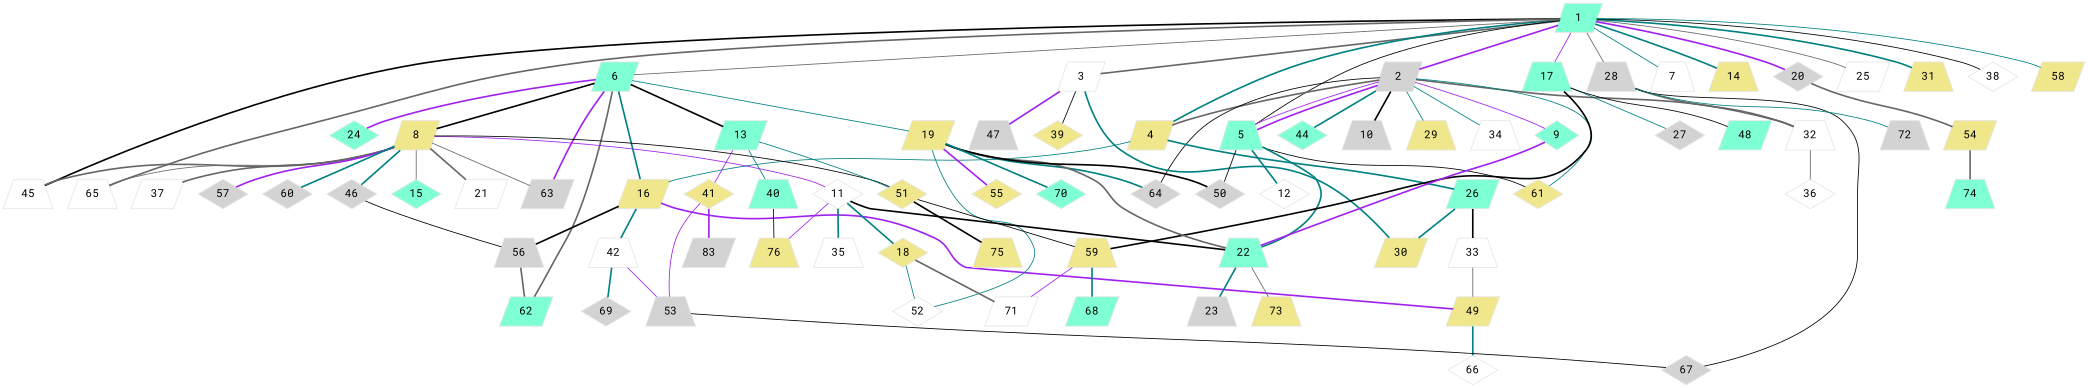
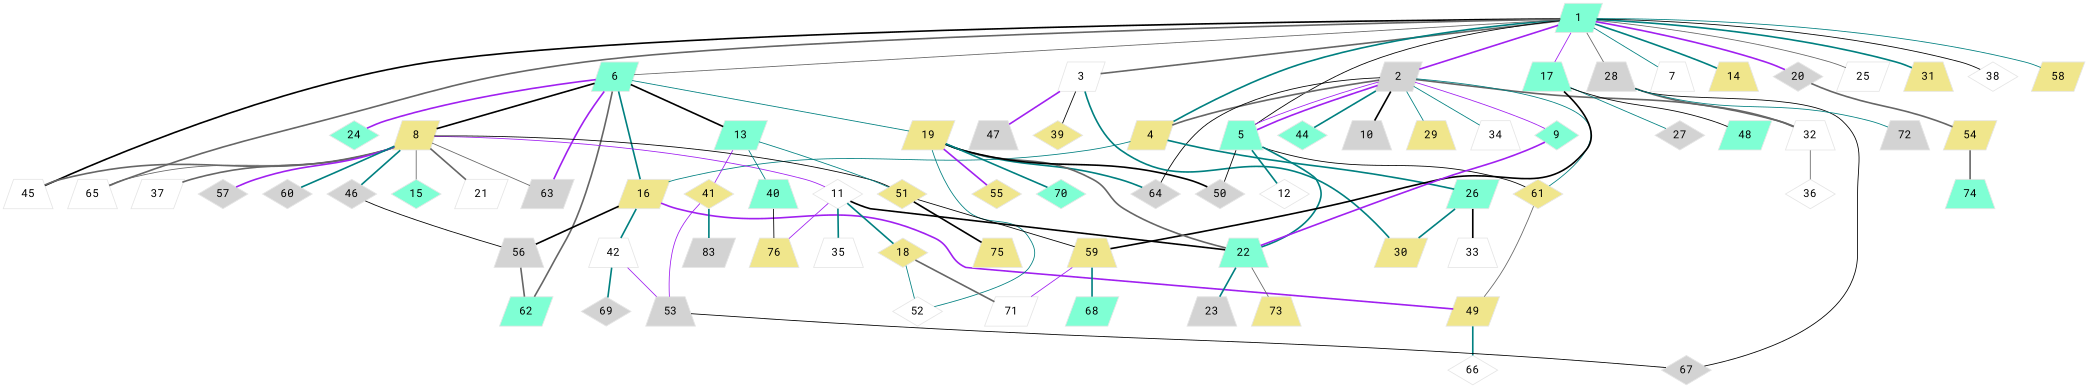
edge "41" -- "83": color purple -> teal
edge "33" -- "49": now "61" -- "49"
